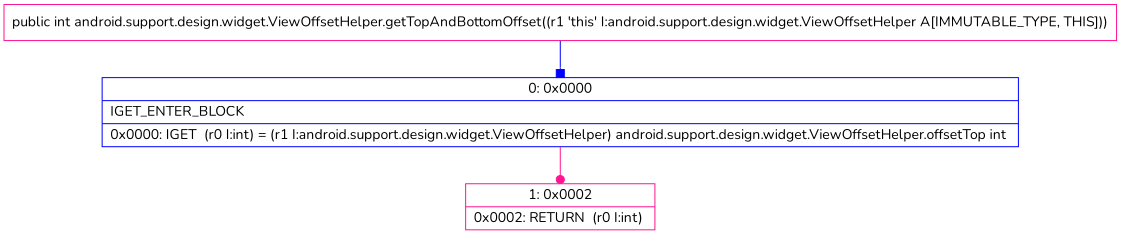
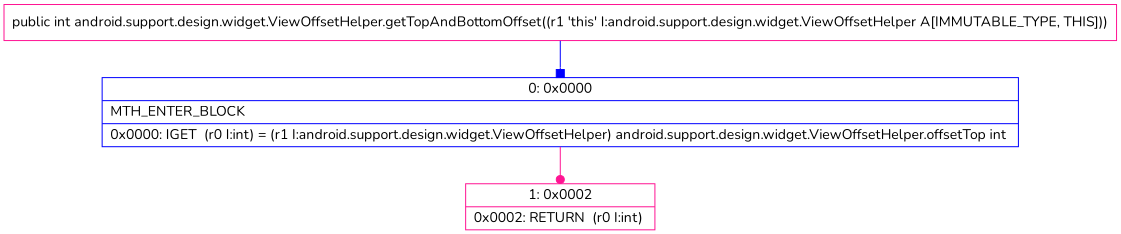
node "0: 0x0000": text "IGET_ENTER_BLOCK" -> "MTH_ENTER_BLOCK"
